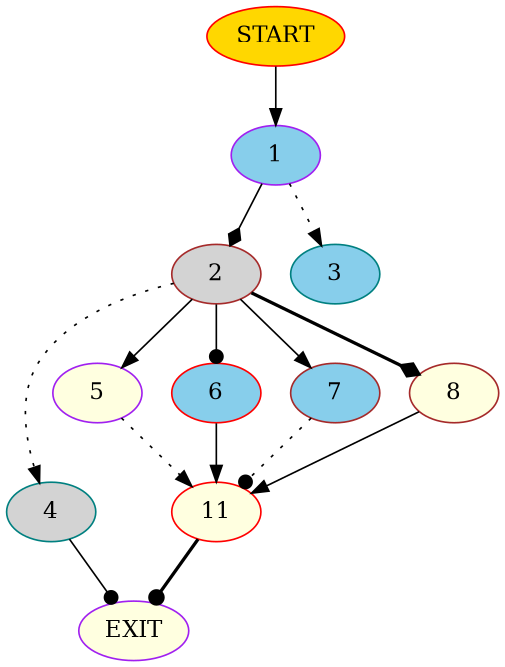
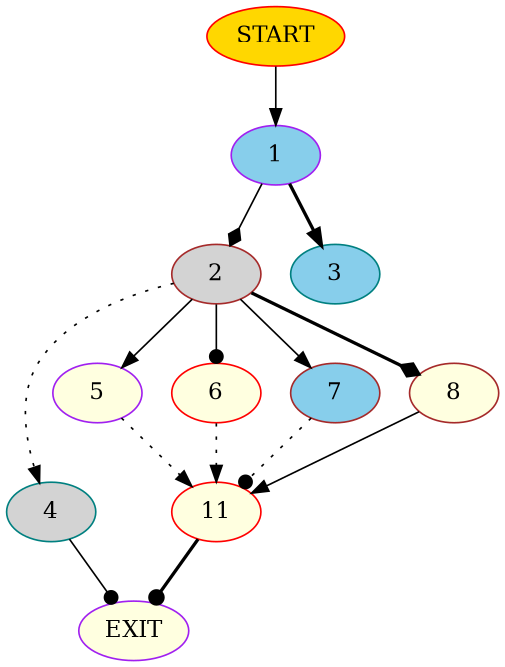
edge "1" -> "3": style dotted -> bold
node "6": fillcolor skyblue -> lightyellow
edge "6" -> "11": style solid -> dotted
